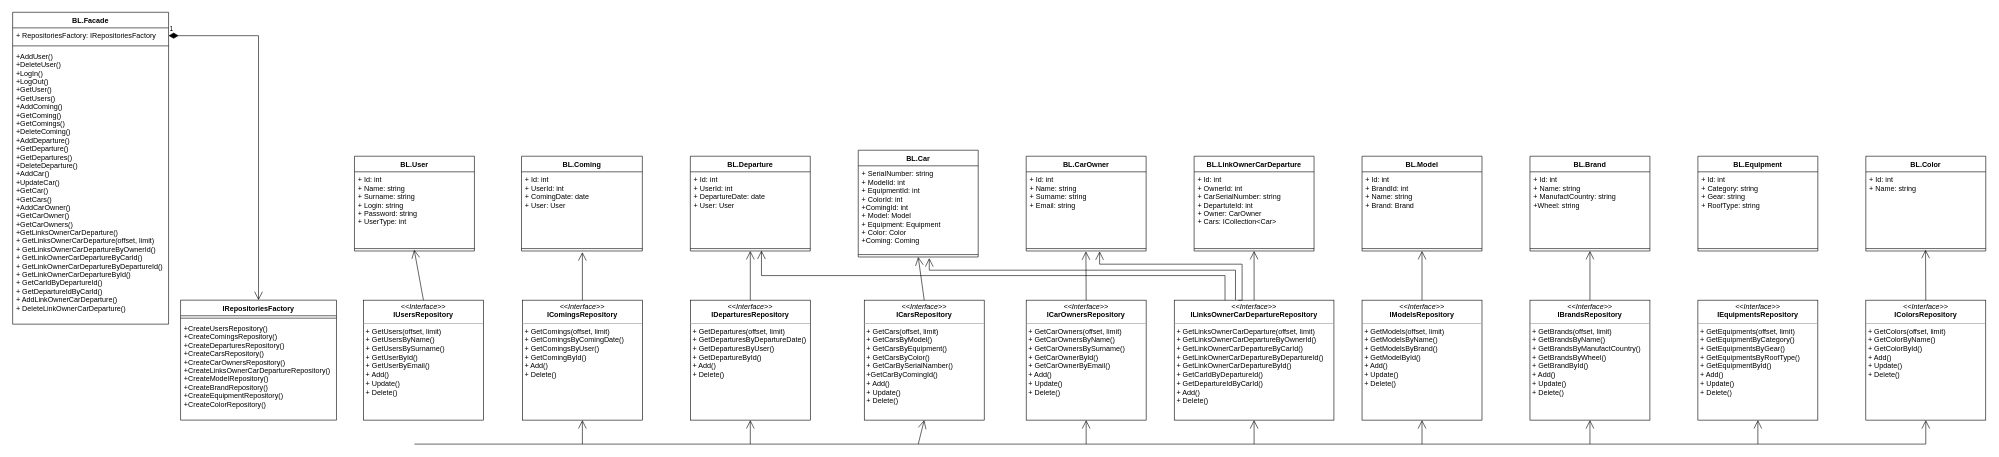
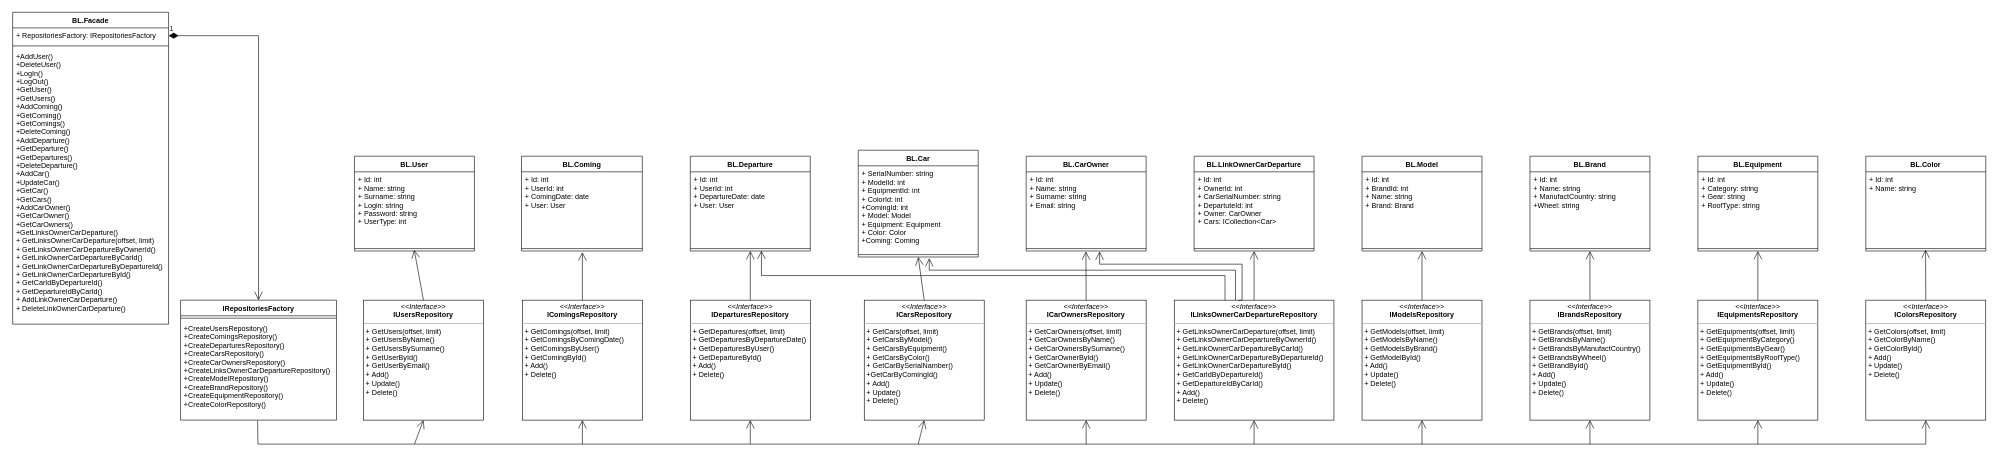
edge "<<Interface>> IEquipmentsRepository + GetEquipments(offset, limit) + GetEquipmentByCategory() + GetEquipmentsByGear() + GetEquipmentsByRoofType() + GetEquipmentById() + Add() + Update() + Delete()" -> "BL.Equipment": added
edge "+CreateUsersRepository() +CreateComingsRepository() +CreateDeparturesRepository() +CreateCarsRepository() +CreateCarOwnersRepository() +CreateLinksOwnerCarDepartureRepository() +CreateModelRepository() +CreateBrandRepository() +CreateEquipmentRepository() +CreateColorRepository()" -> "<<Interface>> IUsersRepository + GetUsers(offset, limit) + GetUsersByName() + GetUsersBySurname() + GetUserById() + GetUserByEmail() + Add() + Update() + Delete()": added
